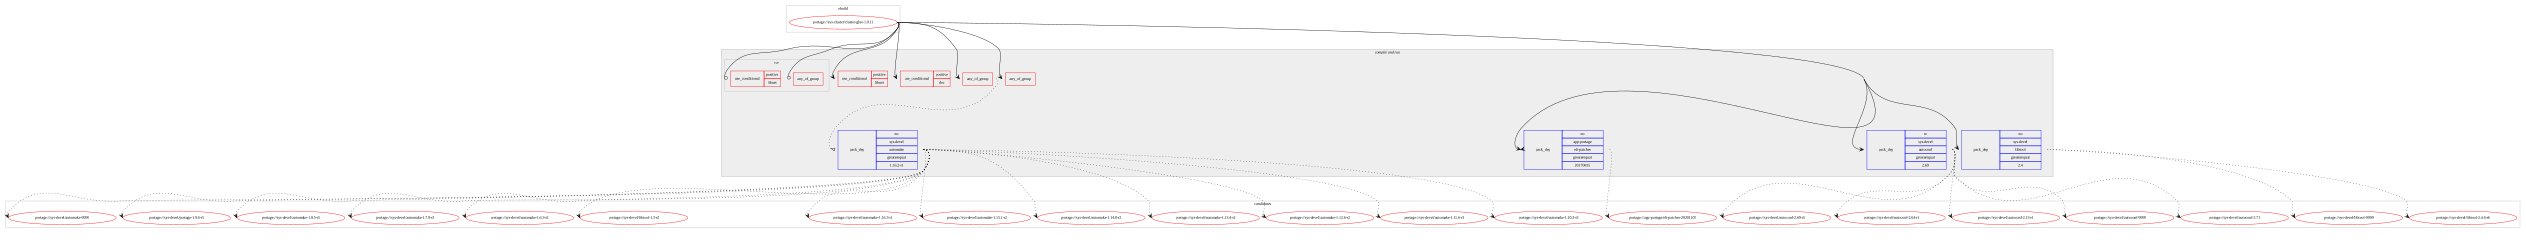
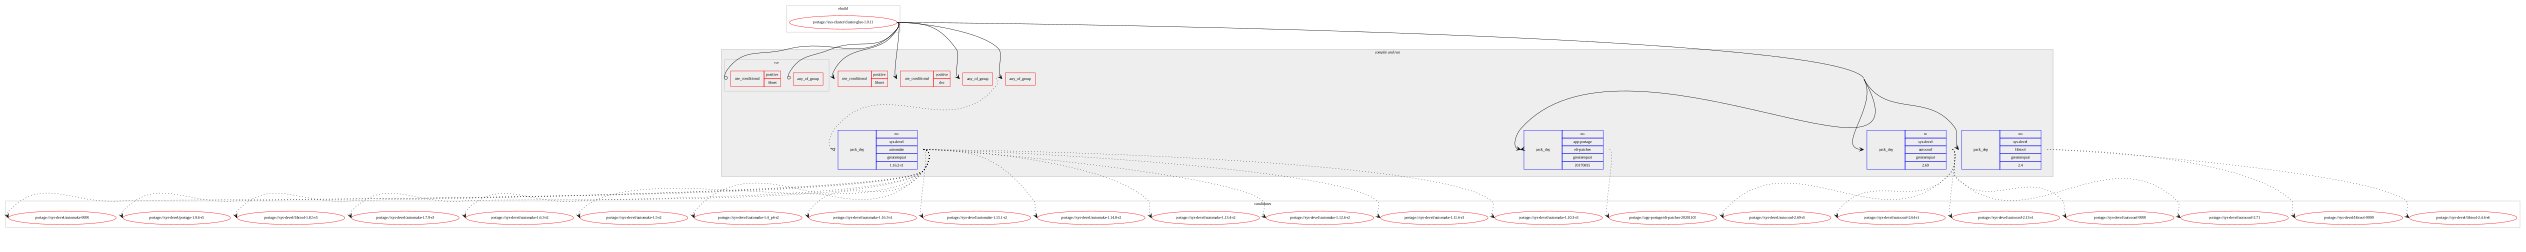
node "portage://sys-devel/automake-1.8.5-r5": label "portage://sys-devel/automake-1.8.5-r5" -> "portage://sys-devel/libtool-1.8.5-r5"
node "portage://sys-devel/libtool-1.5-r2": label "portage://sys-devel/libtool-1.5-r2" -> "portage://sys-devel/automake-1.5-r2"
node "portage://sys-devel/automake-1.4_p6-r2": added
